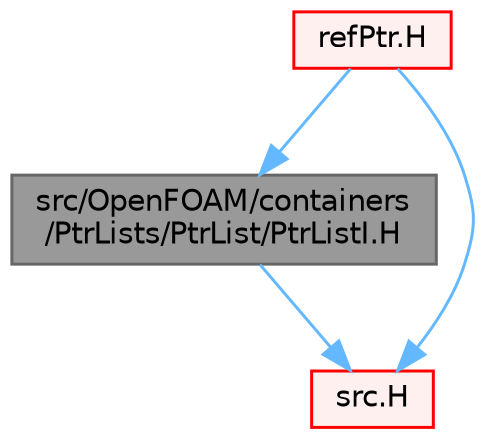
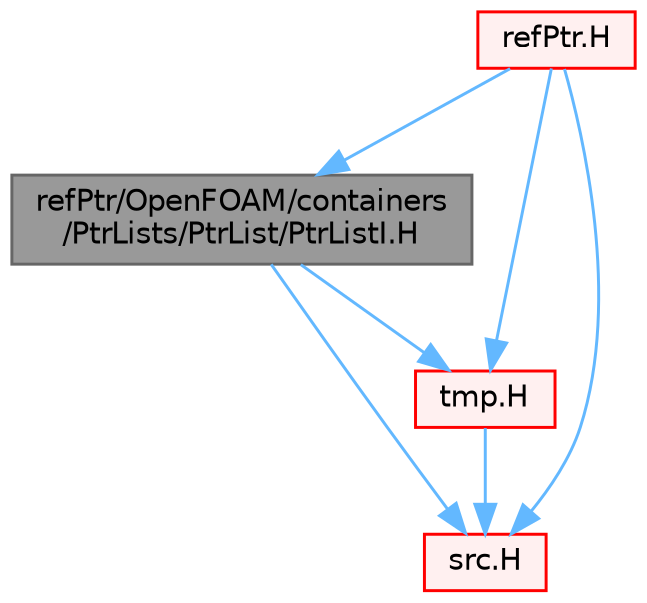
node "src/OpenFOAM/containers /PtrLists/PtrList/PtrListI.H": label "src/OpenFOAM/containers /PtrLists/PtrList/PtrListI.H" -> "refPtr/OpenFOAM/containers /PtrLists/PtrList/PtrListI.H"
node "tmp.H": added
